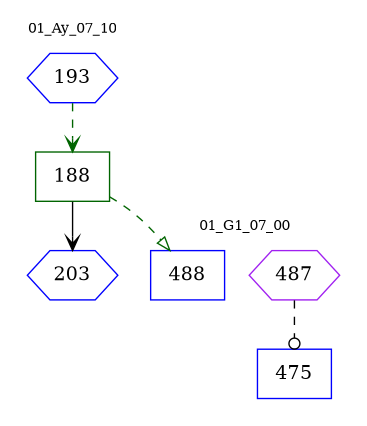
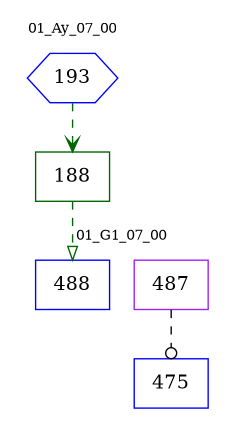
cluster "01_Ay_07_10": label "01_Ay_07_10" -> "01_Ay_07_00"
node "203": removed
node "487": shape hexagon -> box
